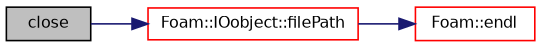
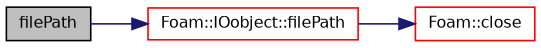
node "close": label "close" -> "filePath"
node "Foam::endl": label "Foam::endl" -> "Foam::close"
